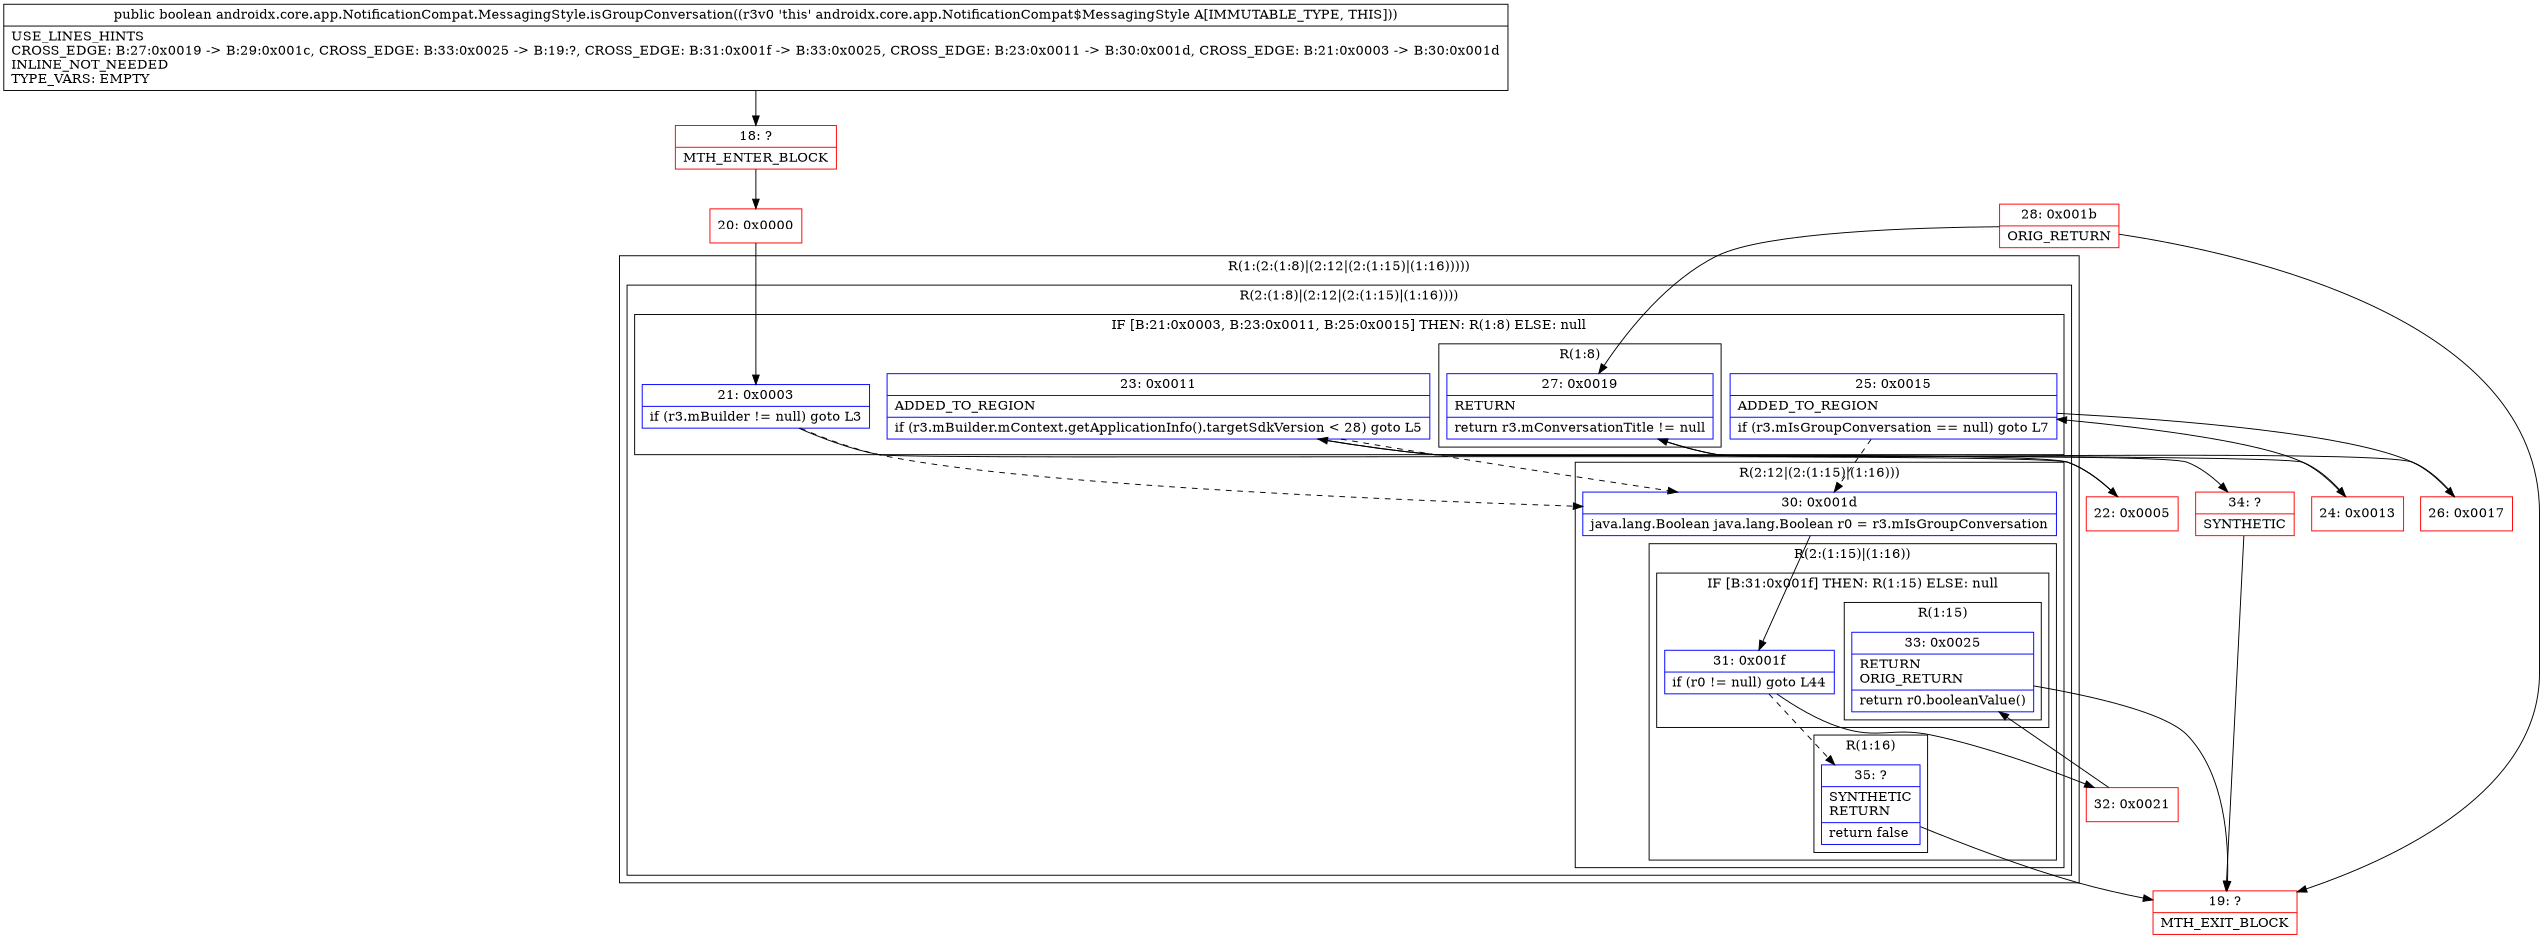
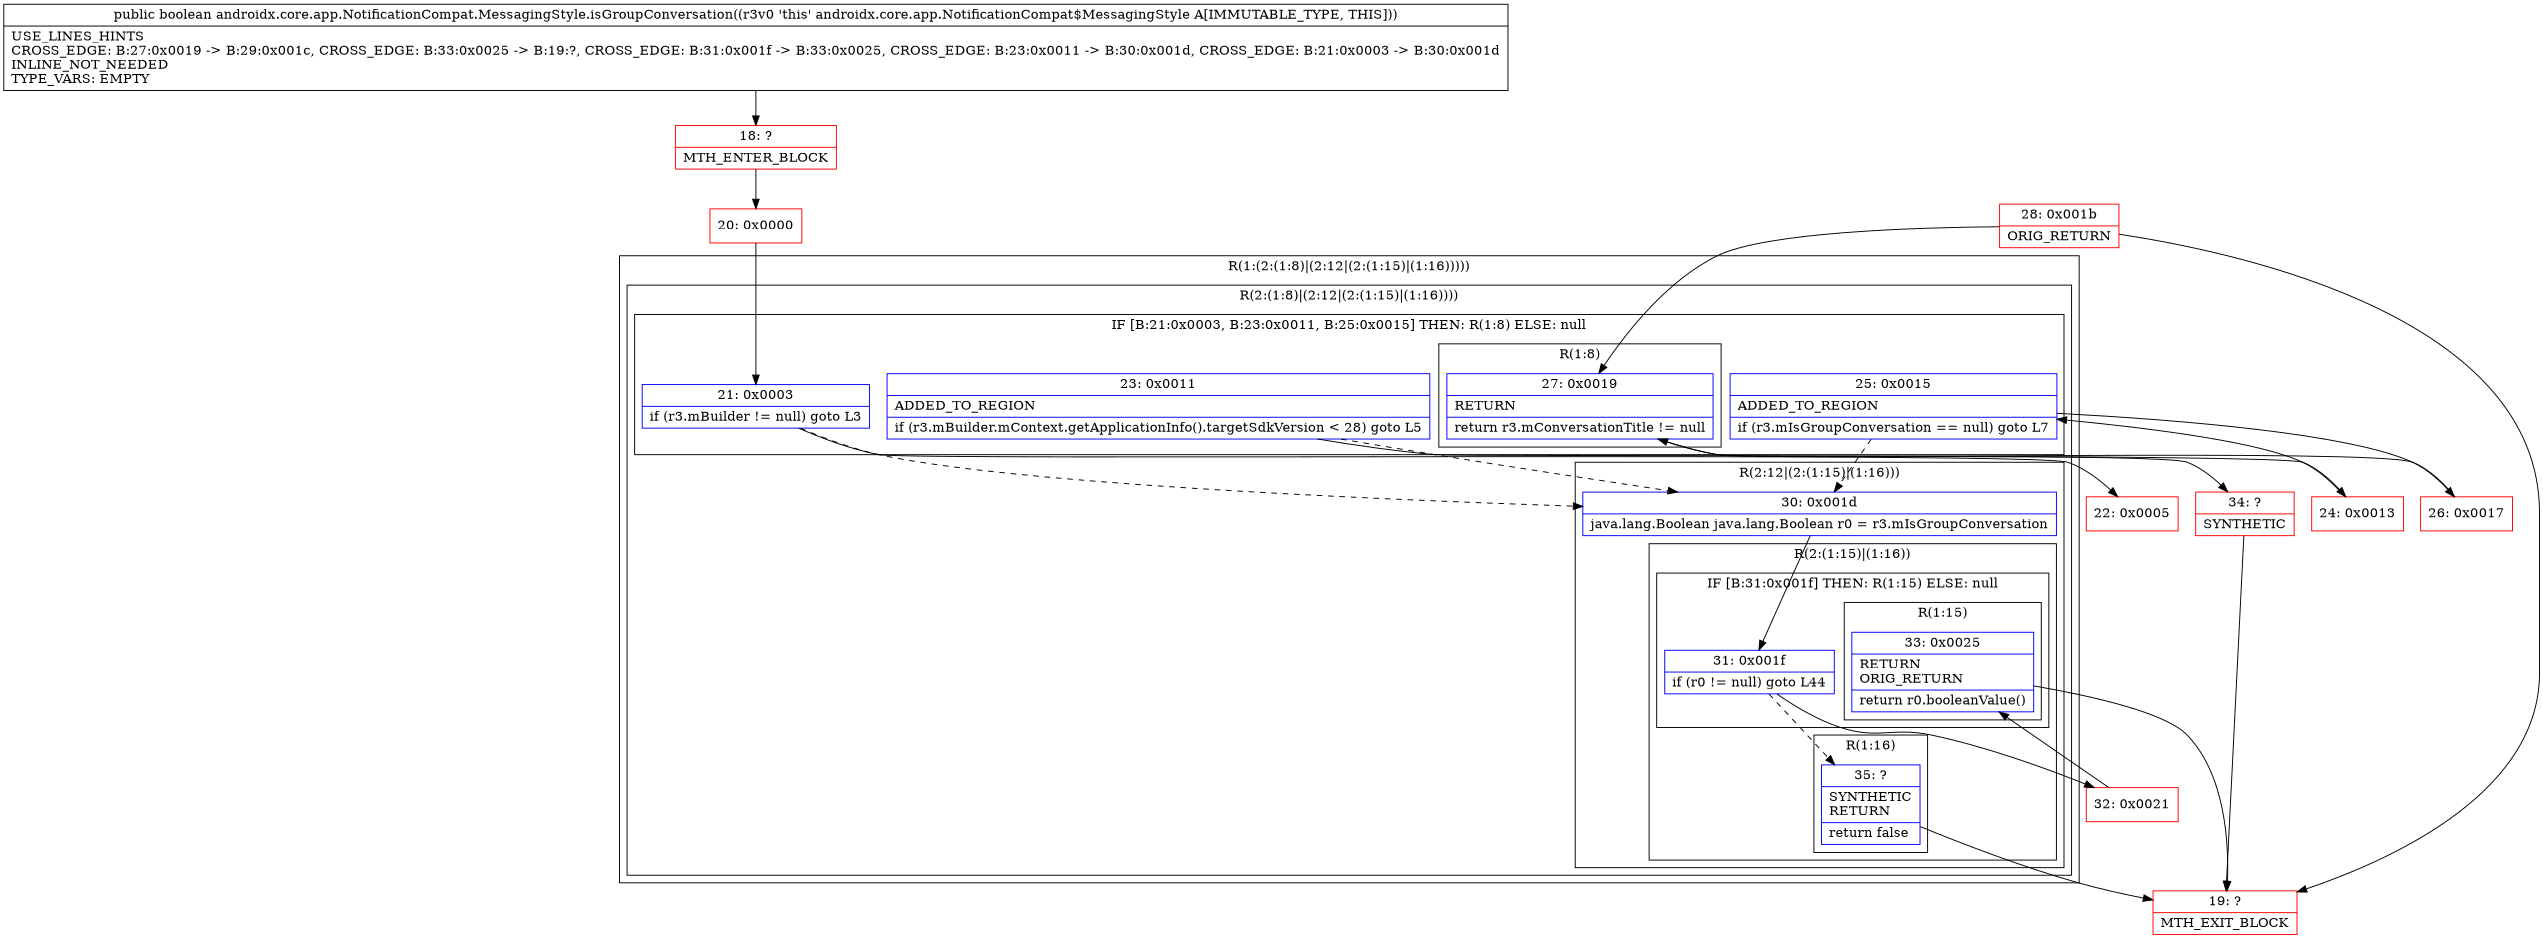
edge "22: 0x0005" -> "23: 0x0011": removed
